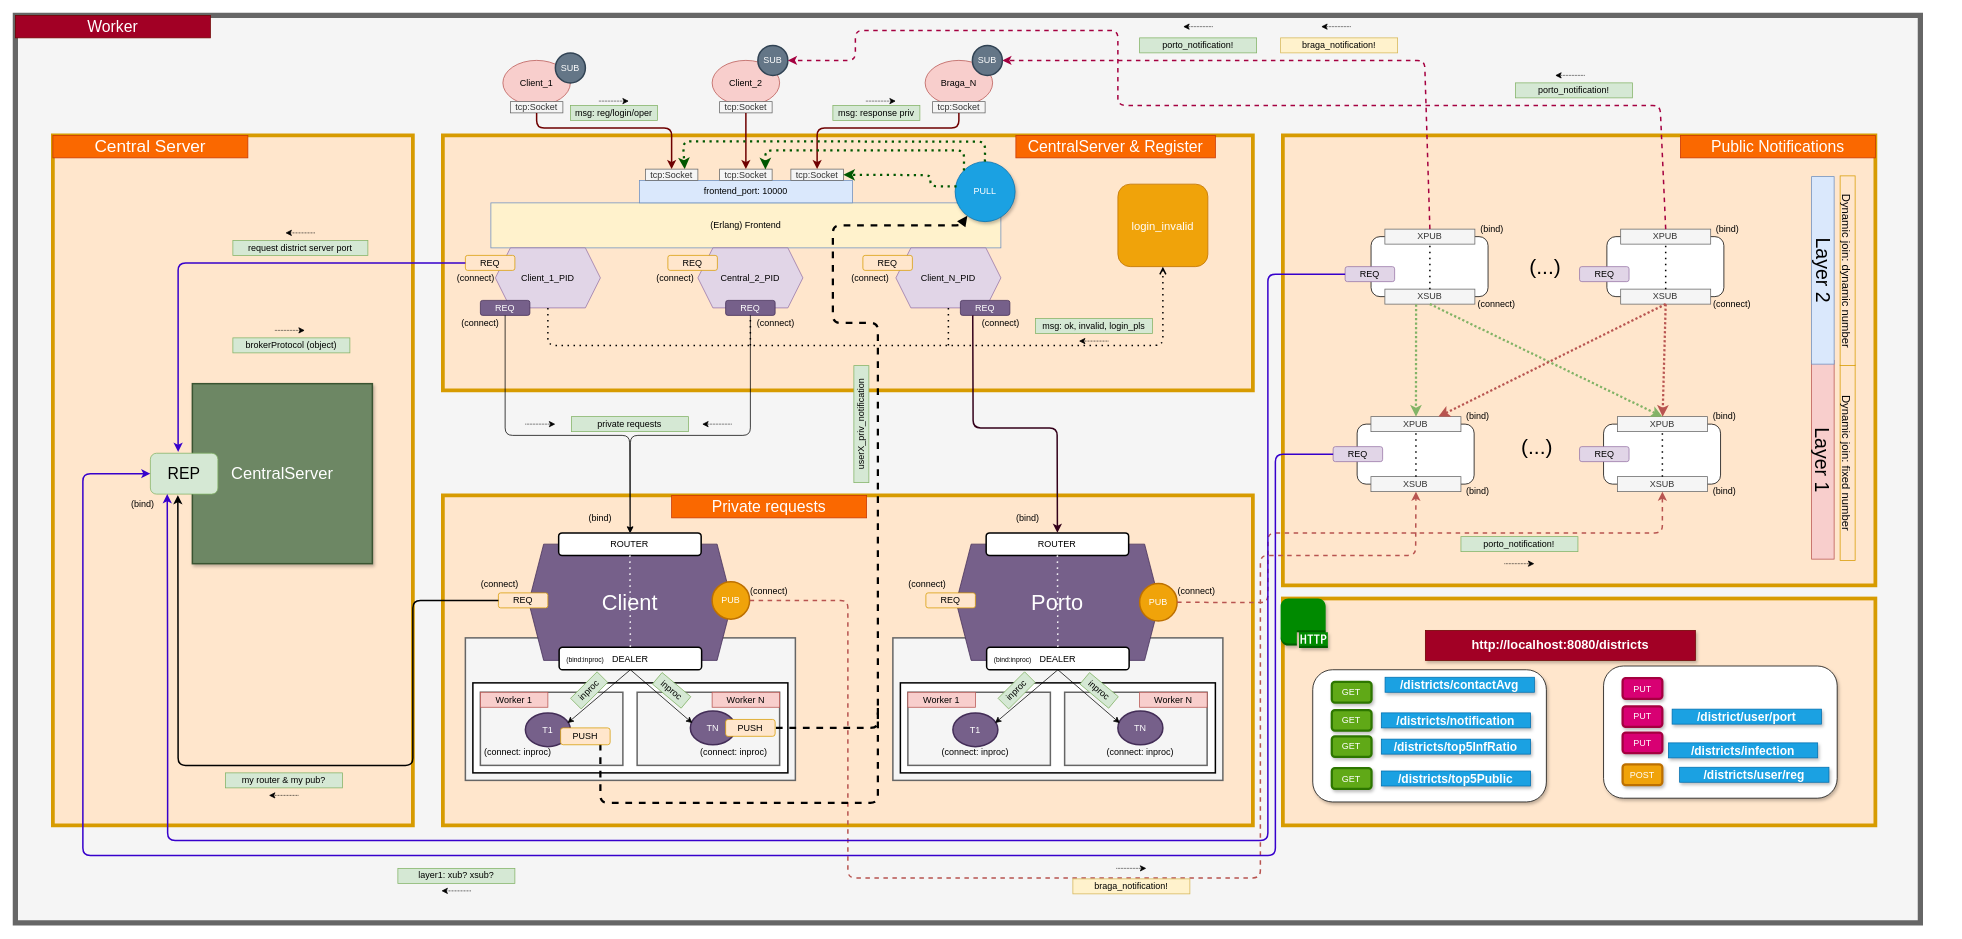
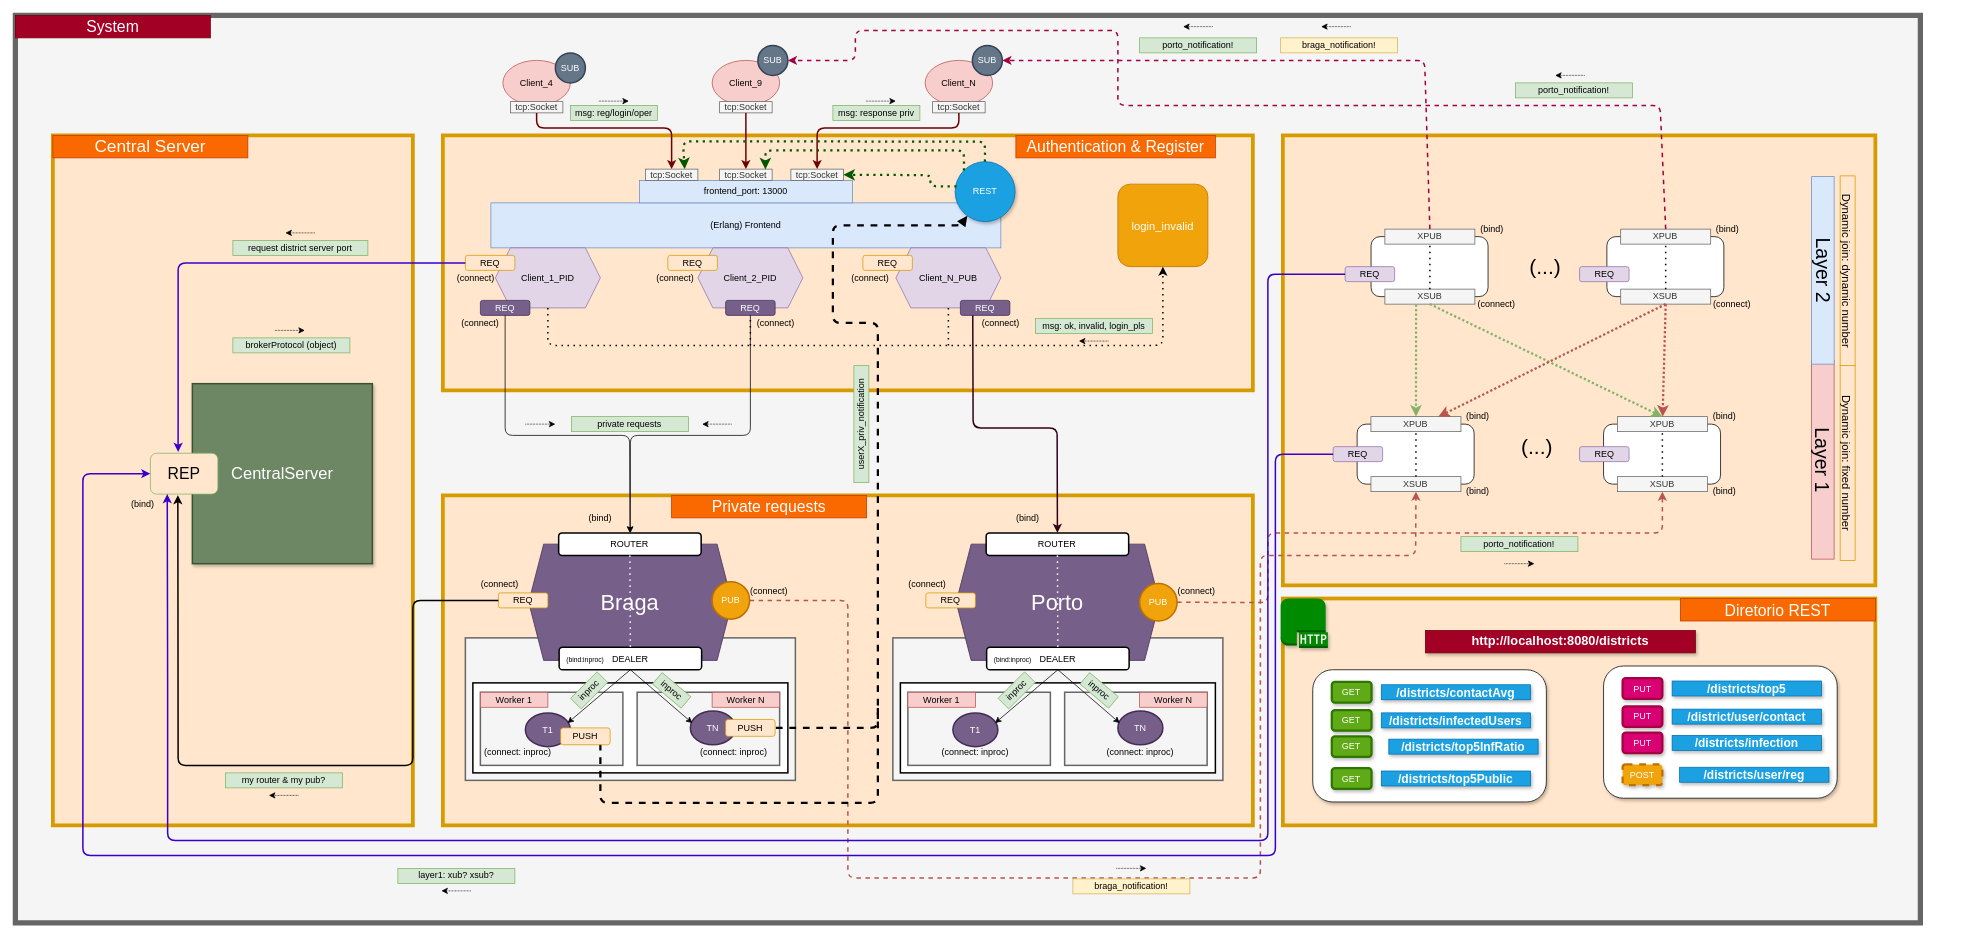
node "Worker": label "Worker" -> "System"
node "Client_1": label "Client_1" -> "Client_4"
node "Client_2": label "Client_2" -> "Client_9"
node "Braga_N": label "Braga_N" -> "Client_N"
node "CentralServer & Register": label "CentralServer & Register" -> "Authentication & Register"
node "Public Notifications": removed
node "frontend_port: 10000": label "frontend_port: 10000" -> "frontend_port: 13000"
node "PULL": label "PULL" -> "REST"
node "(Erlang) Frontend": fillcolor #fff2cc -> #dae8fc
edge "Client_1_PID" -> "login_invalid": arrowhead open -> classic
node "Central_2_PID": label "Central_2_PID" -> "Client_2_PID"
node "Client_N_PID": label "Client_N_PID" -> "Client_N_PUB"
node "REP": fillcolor #d5e8d4 -> #ffe6cc
node "Client": label "Client" -> "Braga"
node "Diretorio REST": added
node "http://localhost:8080/districts": size 270x30 -> 270x23
node "/districts/contactAvg": moved (1460, 685) -> (1456, 692)
node "/districts/top5": added
node "/district/user/port": label "/district/user/port" -> "/district/user/contact"
node "/districts/notification": label "/districts/notification" -> "/districts/infectedUsers"
node "/districts/top5InfRatio": moved (1456, 747) -> (1463, 747)
node "/districts/infection": moved (1743, 750) -> (1747, 743)
node "POST": style solid -> dashed
